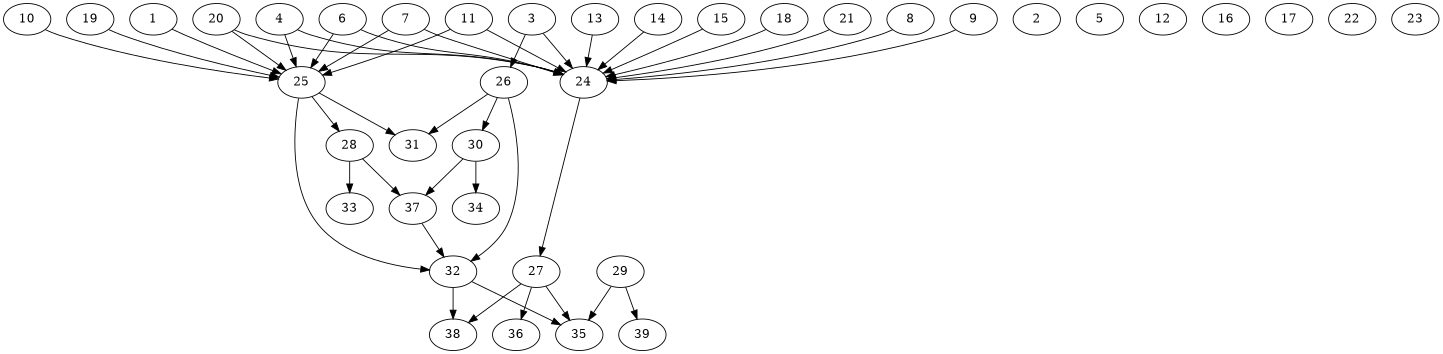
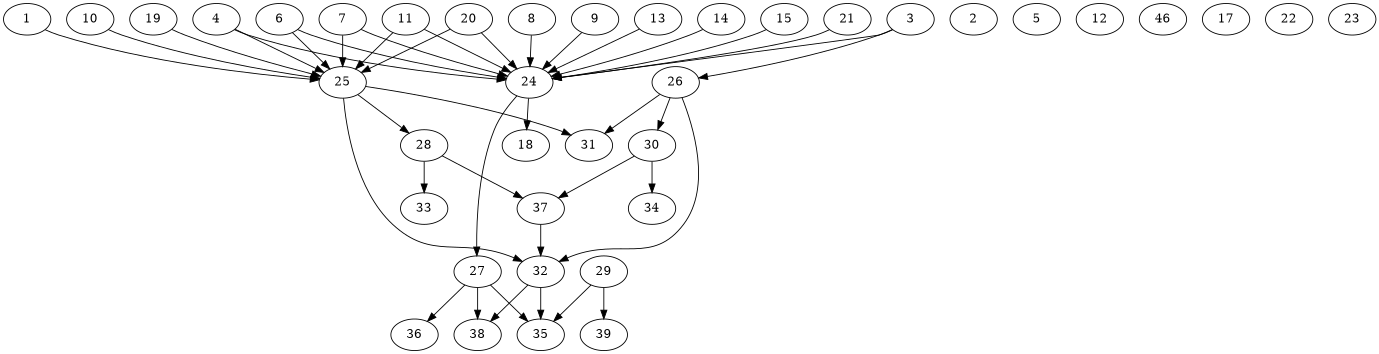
node "16": label "16" -> "46"
edge "18" -> "24": reversed
